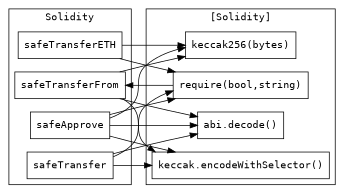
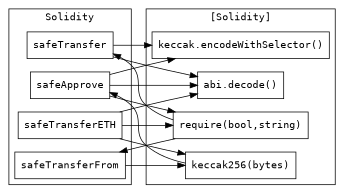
edge "safeApprove" -> "keccak256(bytes)": reversed
edge "safeTransferFrom" -> "abi.decode()": now "safeTransferETH" -> "abi.decode()"
edge "safeTransfer" -> "require(bool,string)": reversed
edge "safeTransferFrom" -> "keccak.encodeWithSelector()": removed
